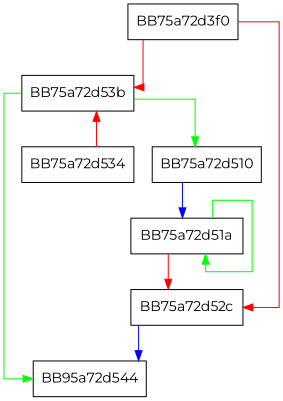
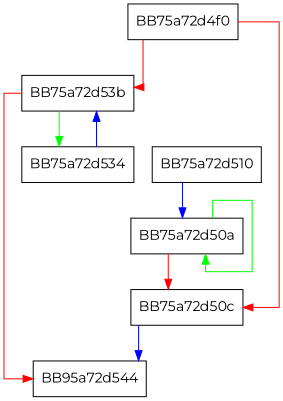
node "BB75a72d3f0": label "BB75a72d3f0" -> "BB75a72d4f0"
edge "BB75a72d53b" -> "BB75a72d510": now "BB75a72d53b" -> "BB75a72d534"
edge "BB75a72d534" -> "BB75a72d53b": color red -> blue
node "BB75a72d51a": label "BB75a72d51a" -> "BB75a72d50a"
edge "BB75a72d53b" -> "BB95a72d544": color green -> red
node "BB75a72d52c": label "BB75a72d52c" -> "BB75a72d50c"
